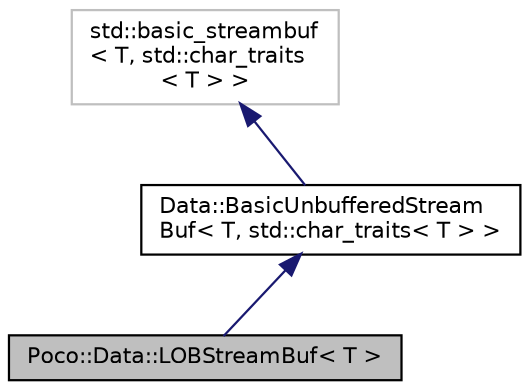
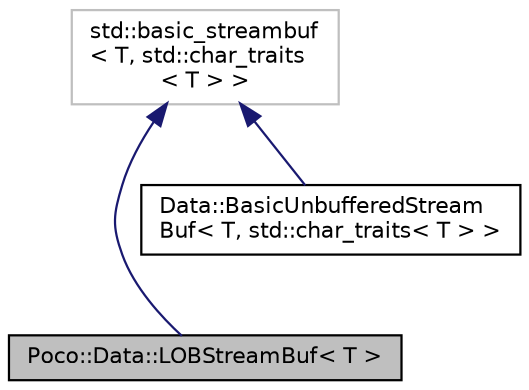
edge "Poco::Data::LOBStreamBuf< T >" -> "Data::BasicUnbufferedStream Buf< T, std::char_traits< T > >": now "Poco::Data::LOBStreamBuf< T >" -> "std::basic_streambuf < T, std::char_traits < T > >"
